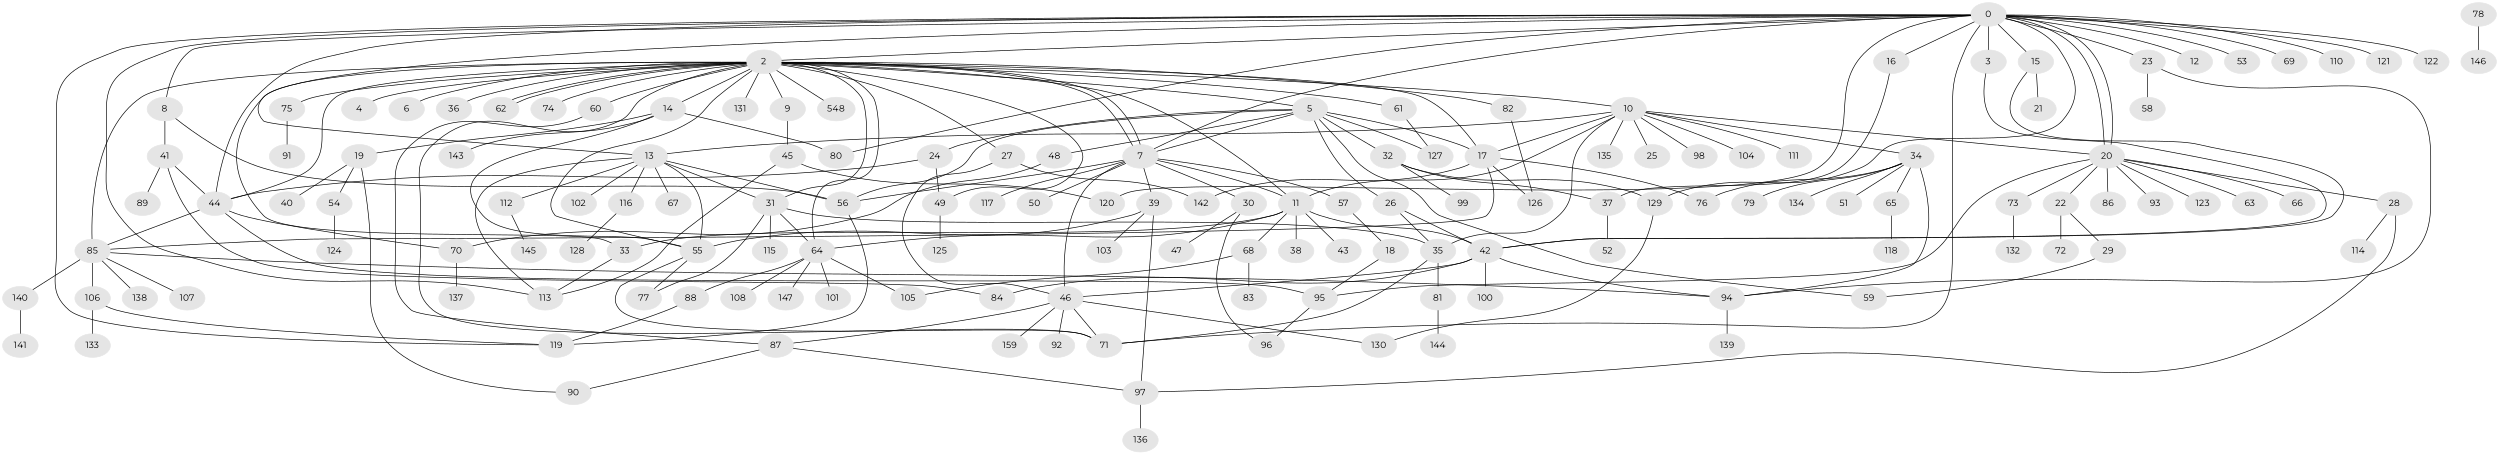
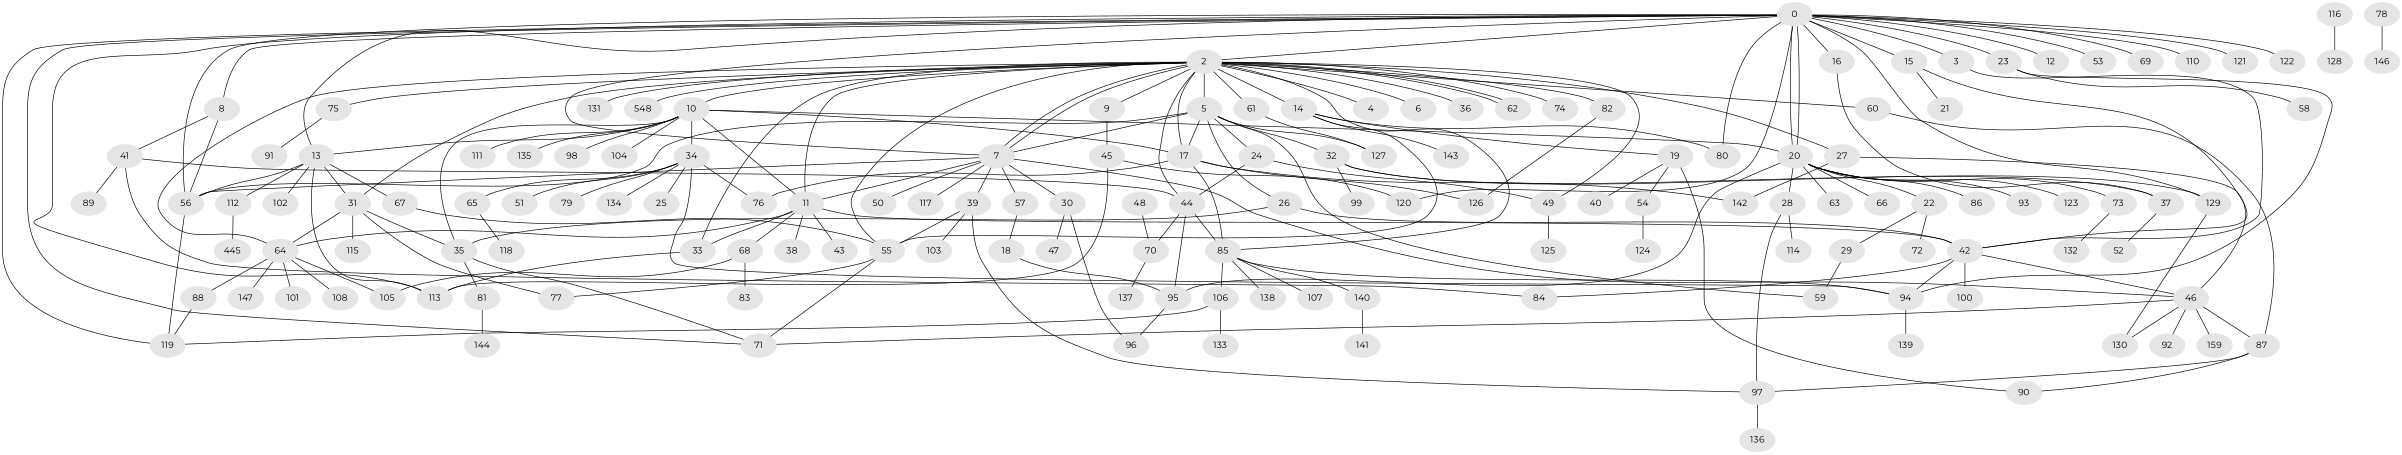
edge "0" -- "44": now "0" -- "56"
edge "5" -- "48": removed
edge "10" -- "25": now "34" -- "25"
edge "13" -- "116": removed
edge "13" -- "55": now "67" -- "55"
node "145": label "145" -> "445"
edge "2" -- "71": removed
